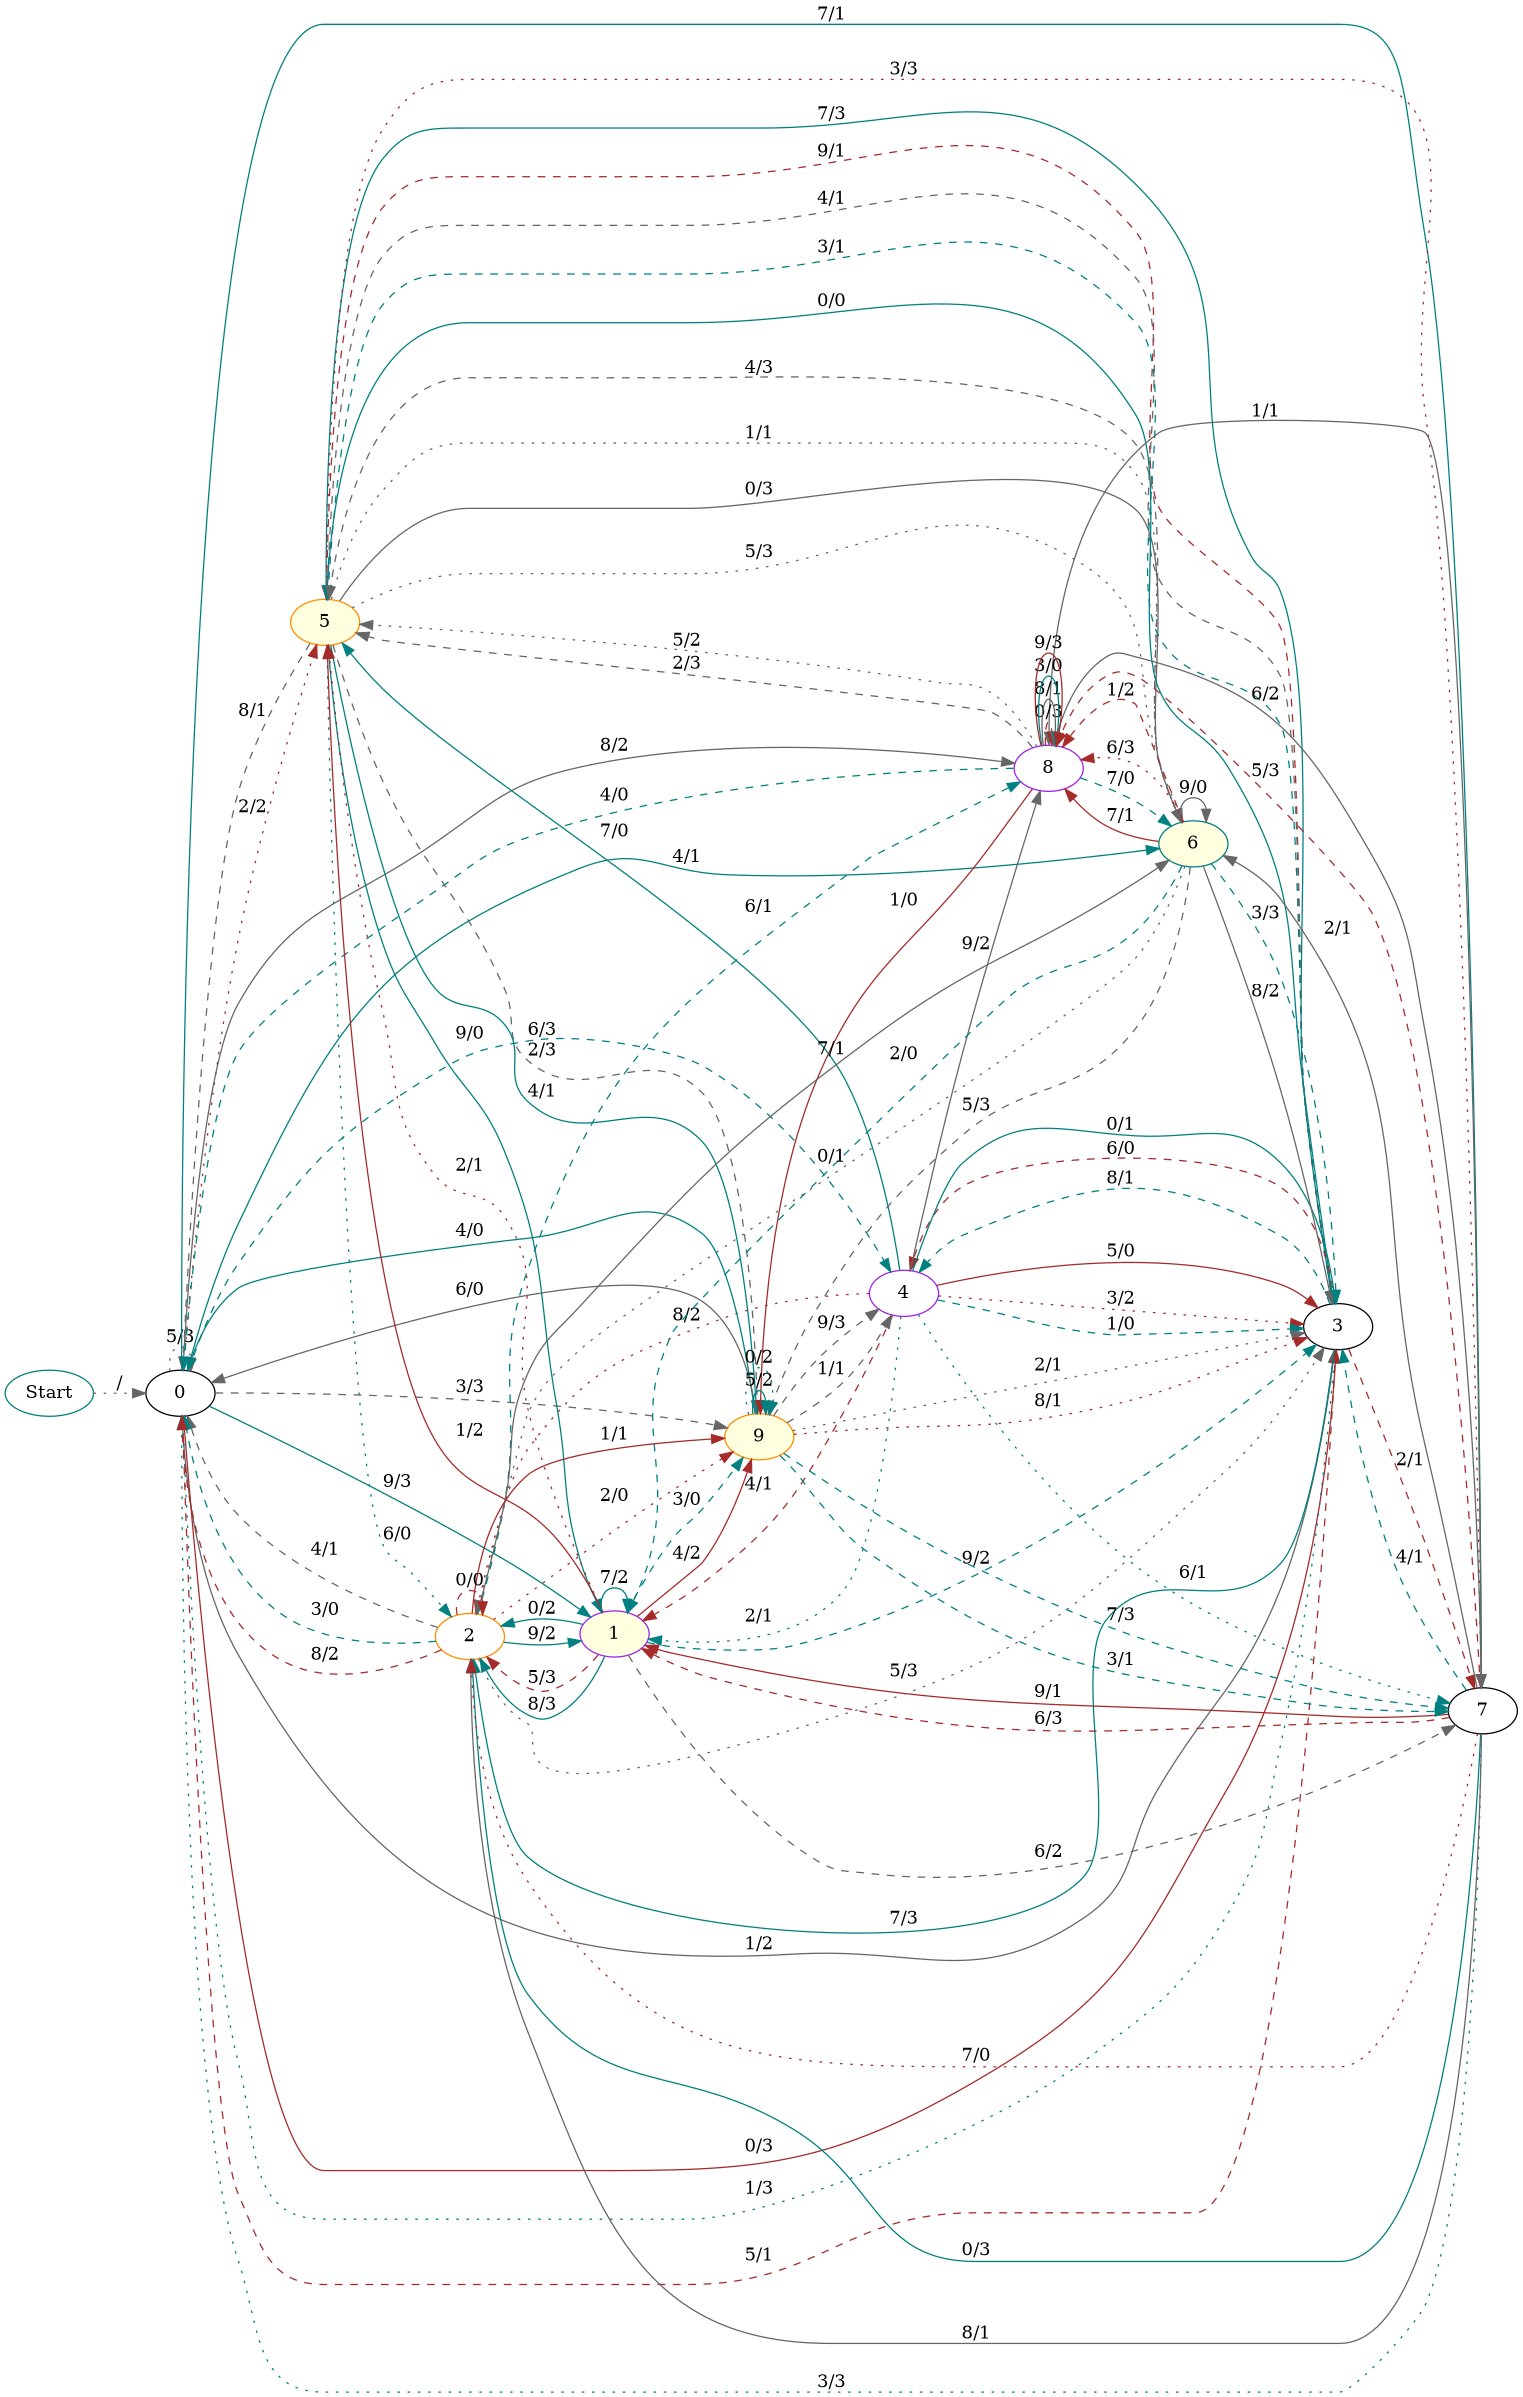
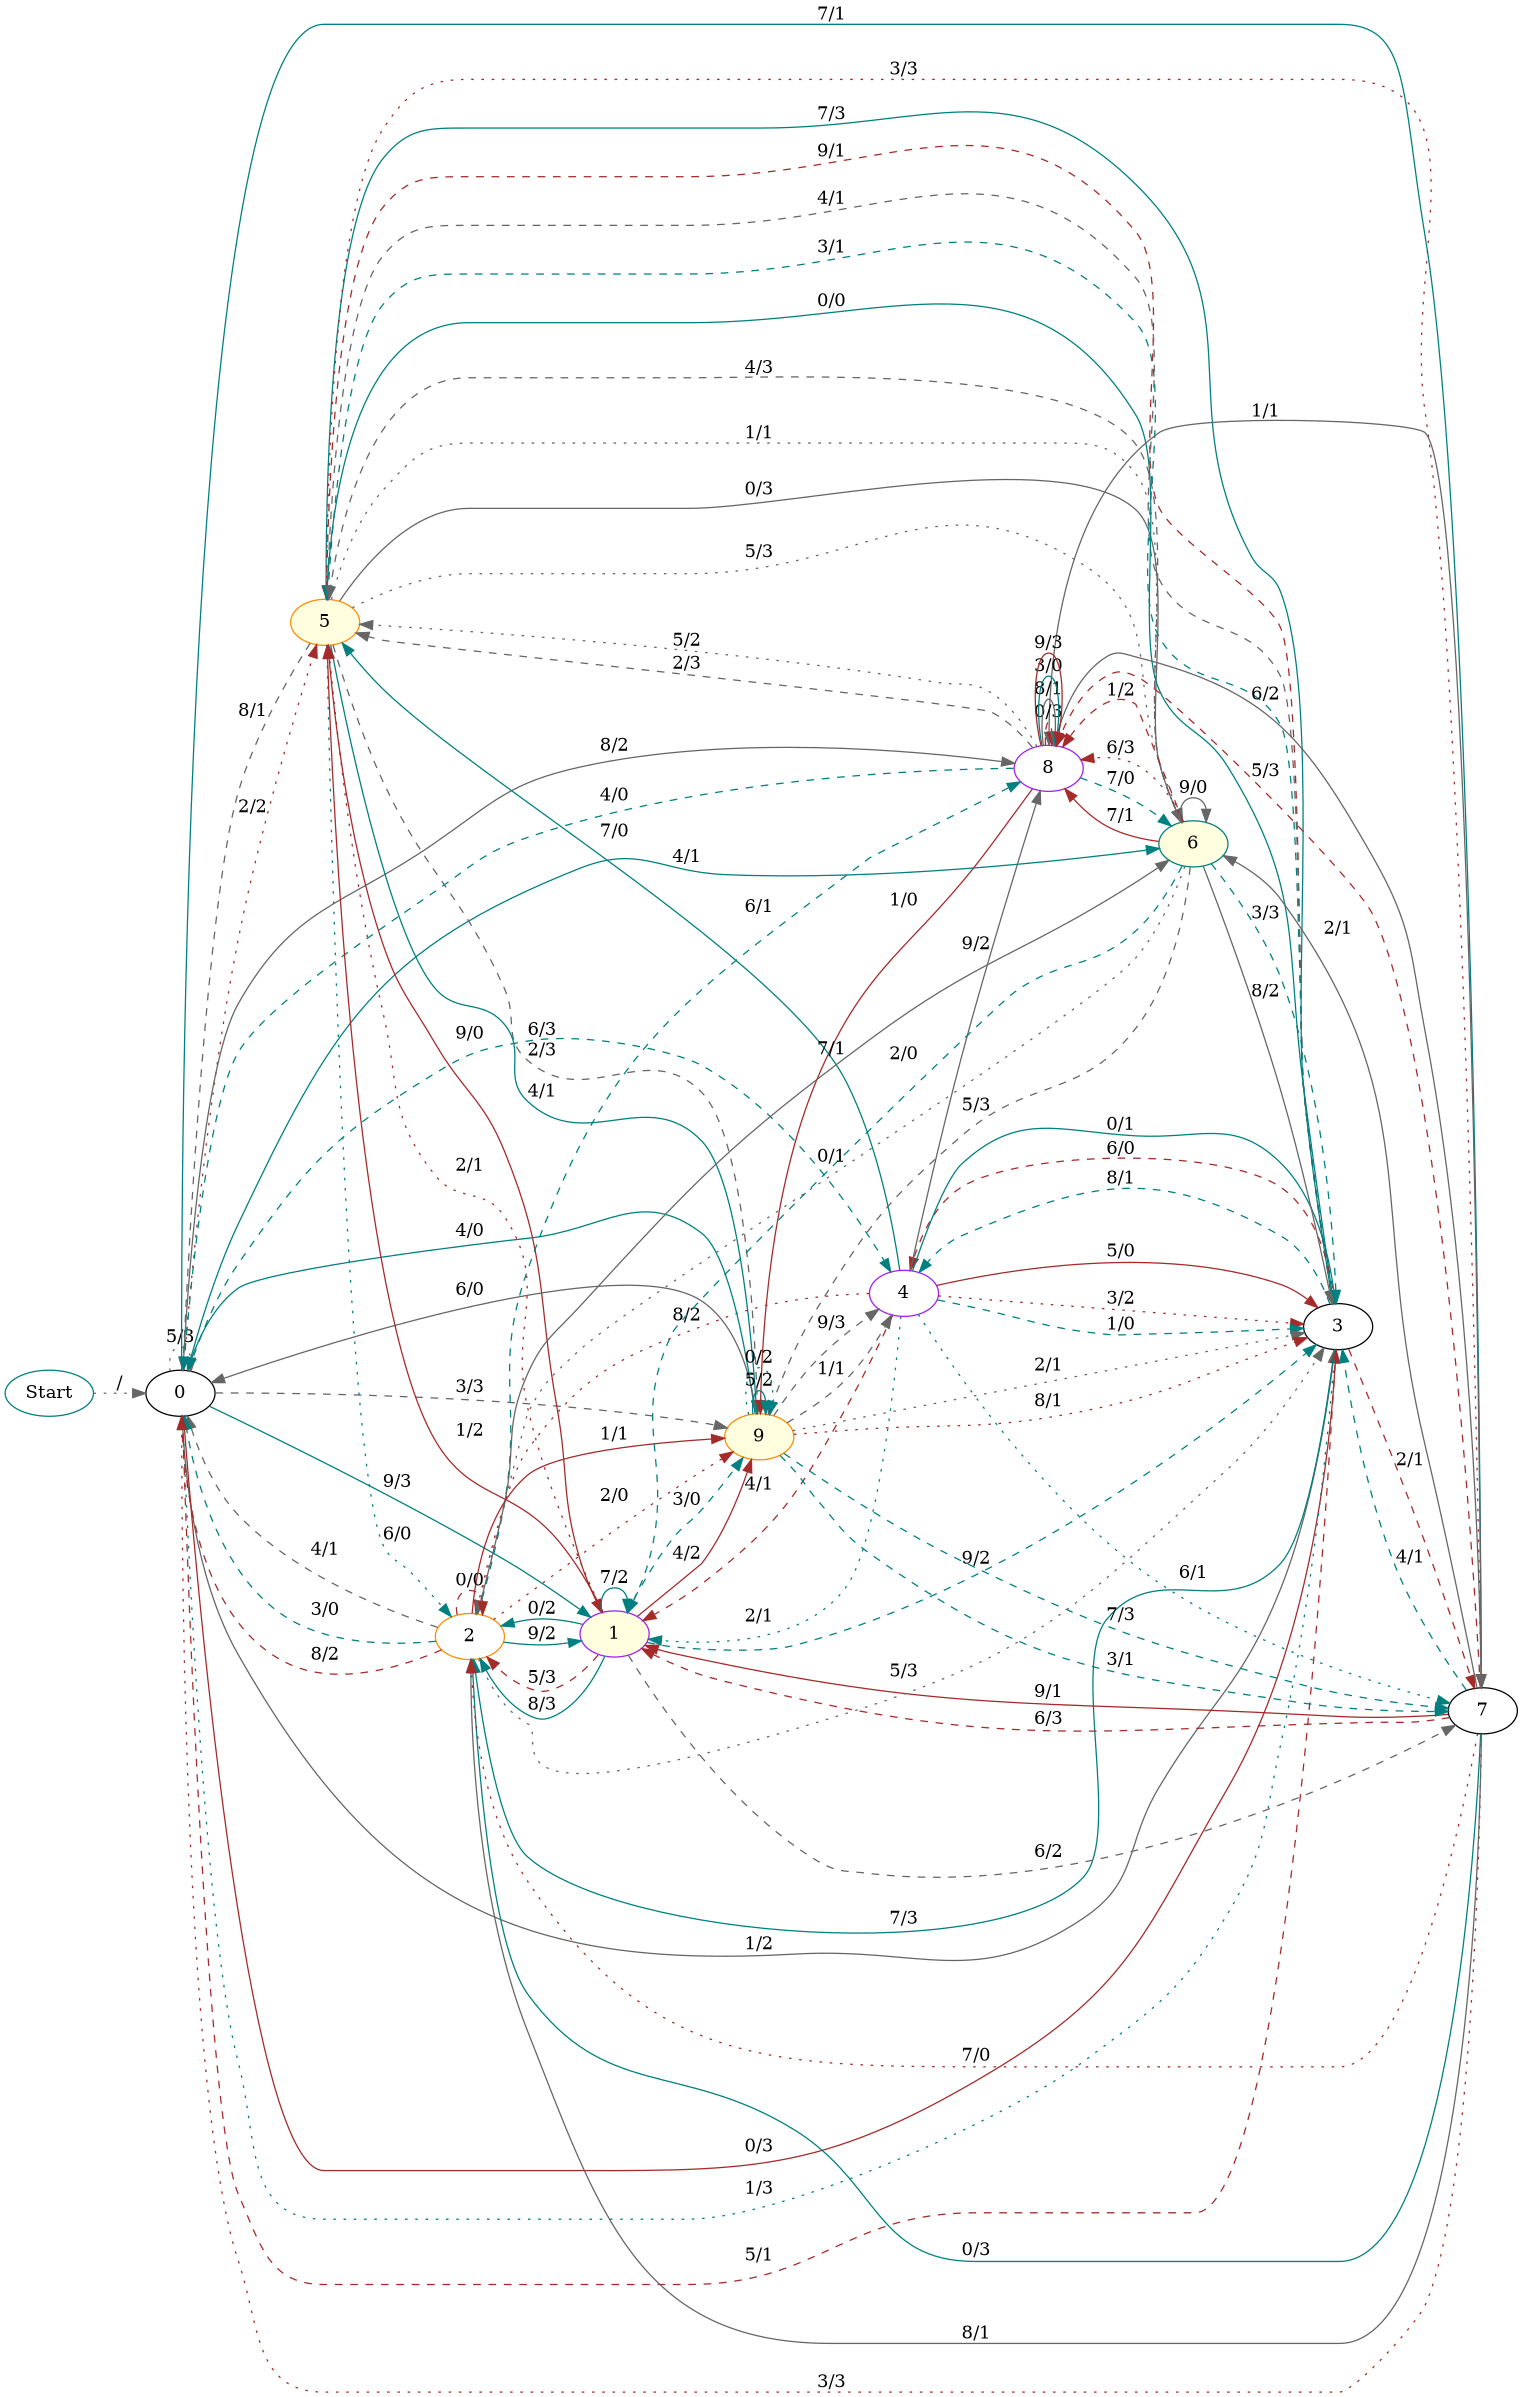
edge "5" -> "1": color teal -> brown
edge "7" -> "0": color teal -> brown
